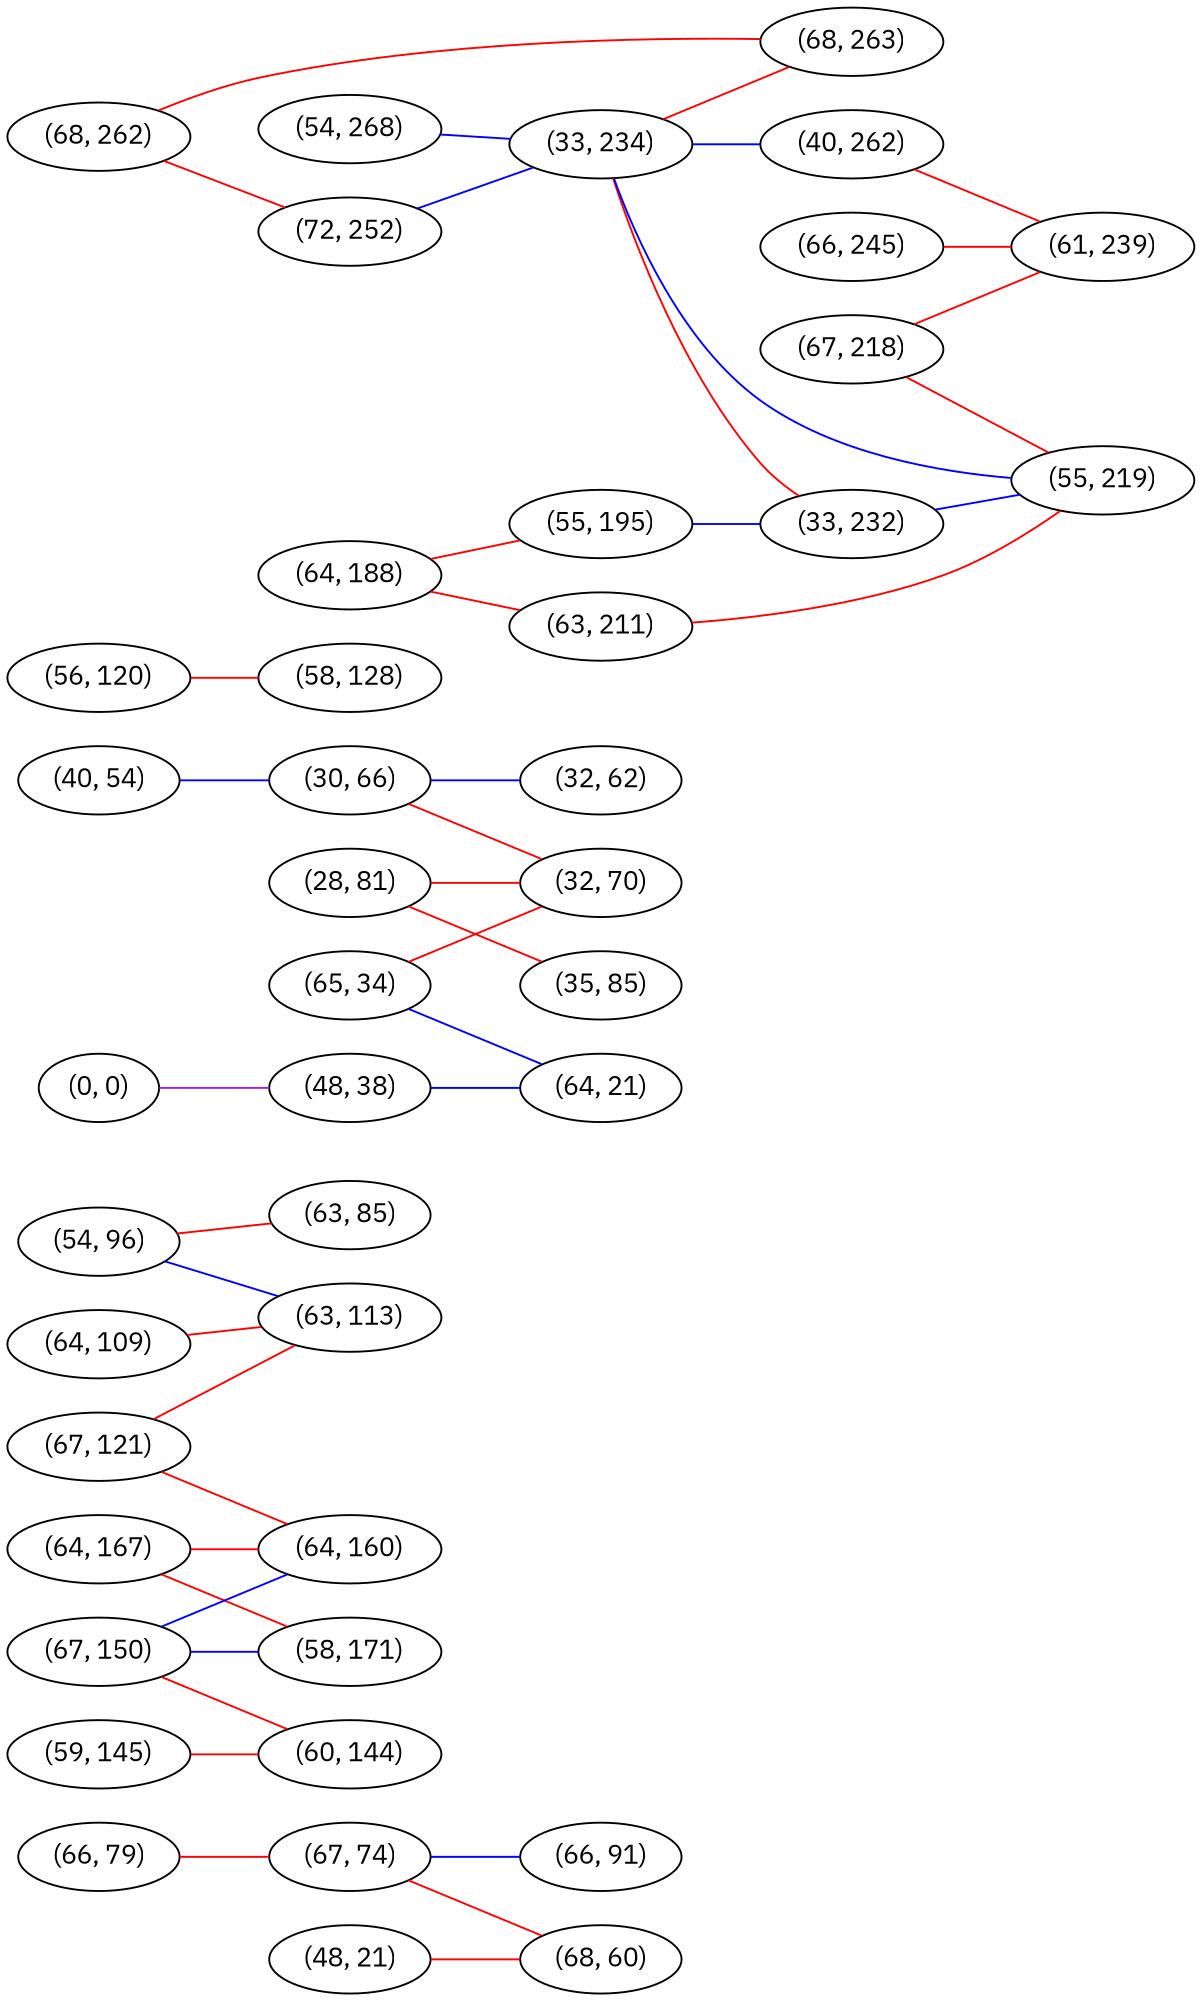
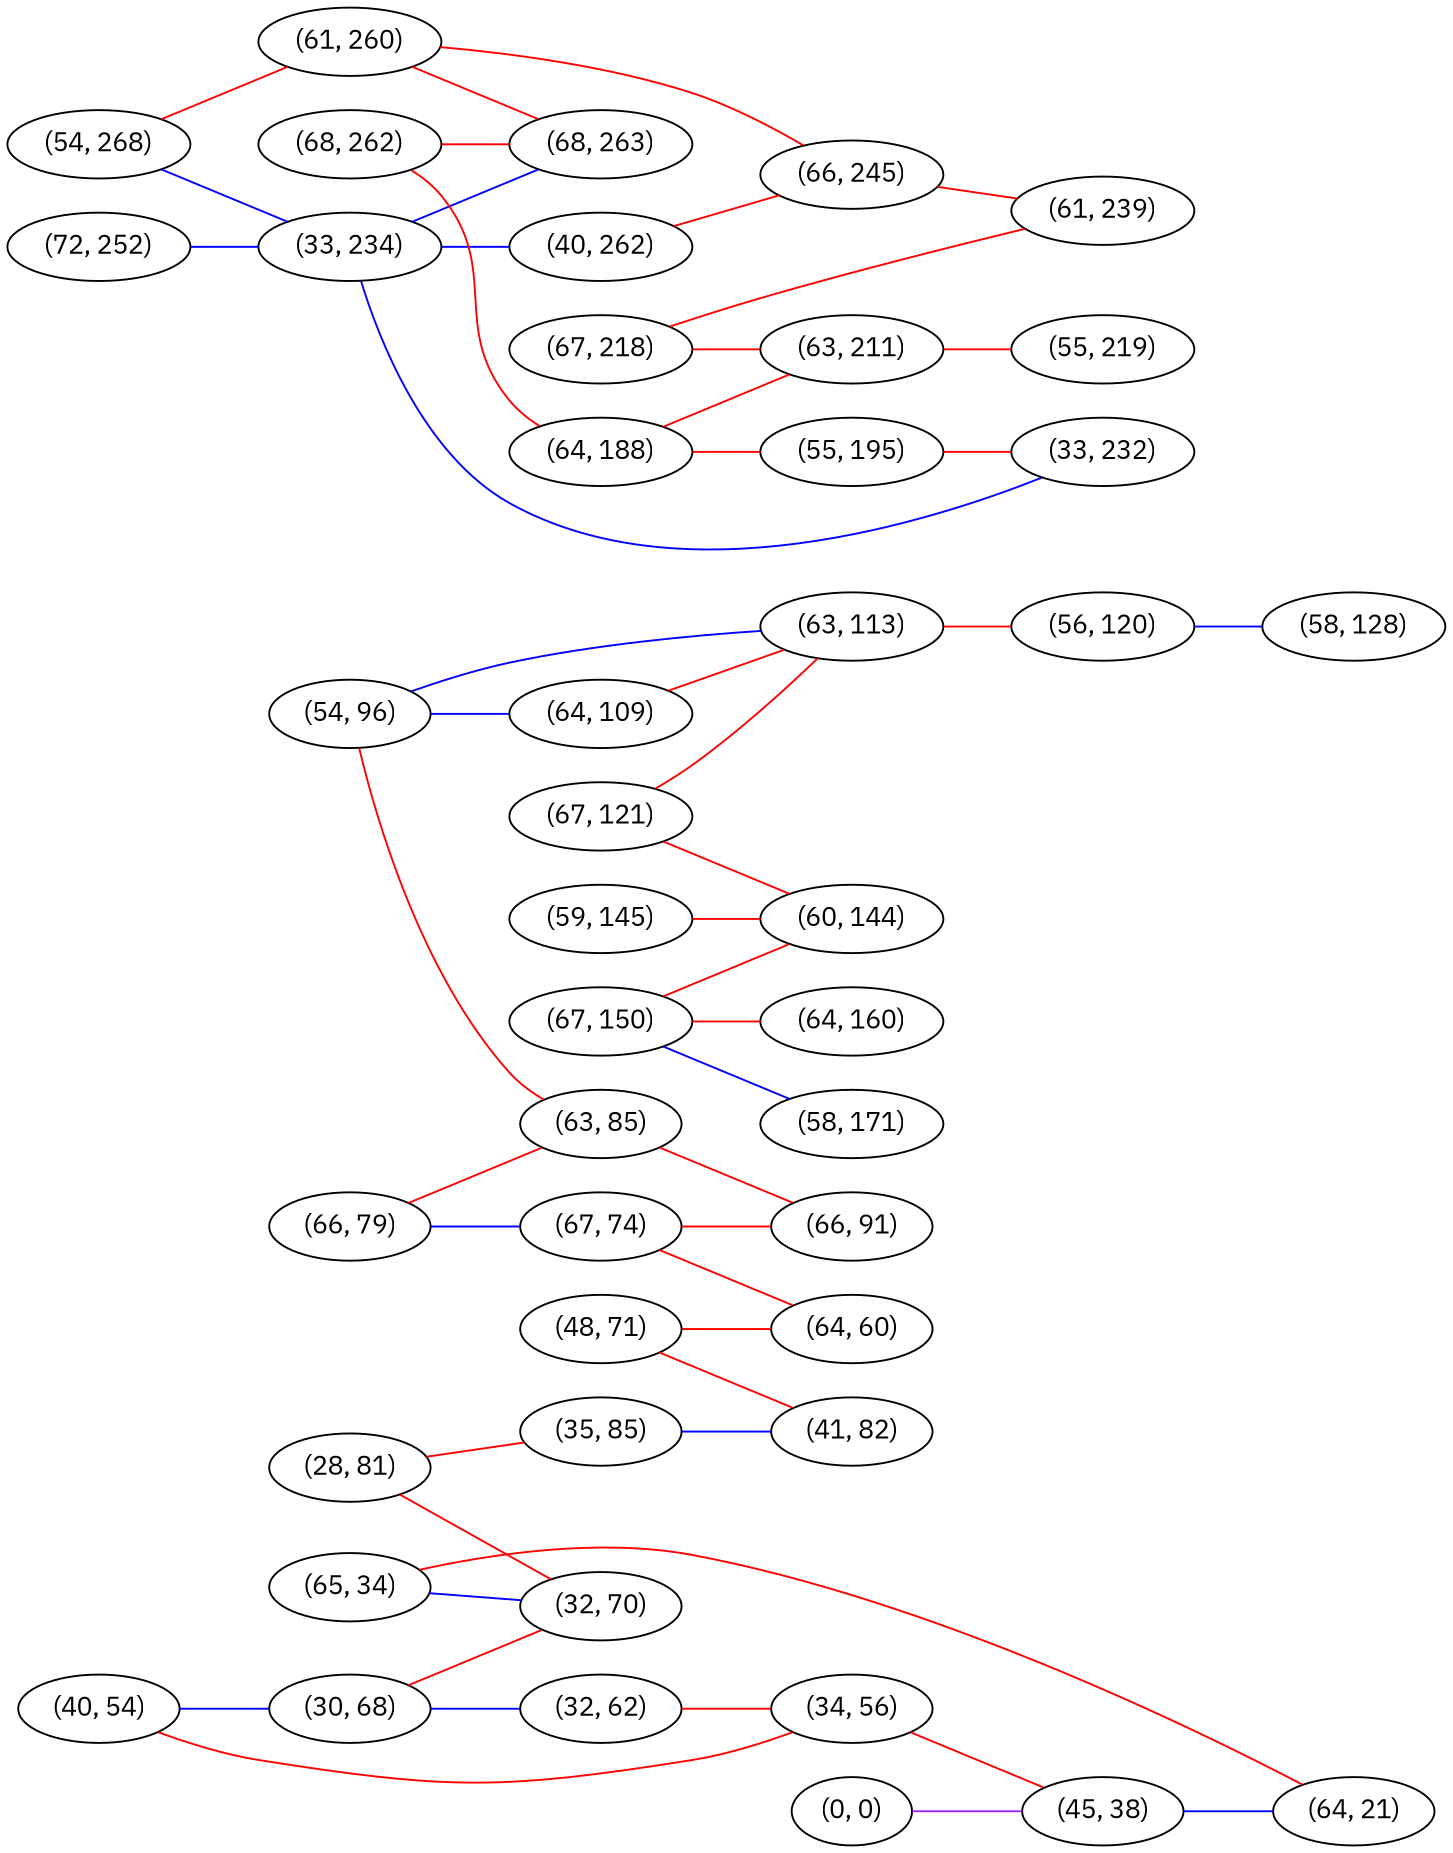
node "(61, 260)": added
edge "(68, 263)" -- "(33, 234)": color red -> blue
edge "(68, 262)" -- "(72, 252)": now "(68, 262)" -- "(64, 188)"
edge "(40, 262)" -- "(61, 239)": now "(40, 262)" -- "(66, 245)"
edge "(33, 234)" -- "(33, 232)": color red -> blue
edge "(33, 234)" -- "(55, 219)": removed
edge "(67, 218)" -- "(55, 219)": now "(67, 218)" -- "(63, 211)"
edge "(55, 219)" -- "(33, 232)": removed
edge "(55, 195)" -- "(33, 232)": color blue -> red
edge "(63, 113)" -- "(56, 120)": added
edge "(56, 120)" -- "(58, 128)": color red -> blue
edge "(54, 96)" -- "(64, 109)": added
node "(30, 66)": label "(30, 66)" -> "(30, 68)"
edge "(32, 70)" -- "(65, 34)": color red -> blue
edge "(65, 34)" -- "(64, 21)": color blue -> red
node "(48, 38)": label "(48, 38)" -> "(45, 38)"
edge "(63, 85)" -- "(66, 79)": added
edge "(63, 85)" -- "(66, 91)": added
node "(41, 82)": added
edge "(67, 121)" -- "(64, 160)": now "(67, 121)" -- "(60, 144)"
node "(64, 167)": removed
edge "(64, 160)" -- "(67, 150)": color blue -> red
node "(34, 56)": added
edge "(66, 79)" -- "(67, 74)": color red -> blue
edge "(67, 74)" -- "(66, 91)": color blue -> red
node "(48, 21)": label "(48, 21)" -> "(48, 71)"
node "(68, 60)": label "(68, 60)" -> "(64, 60)"
